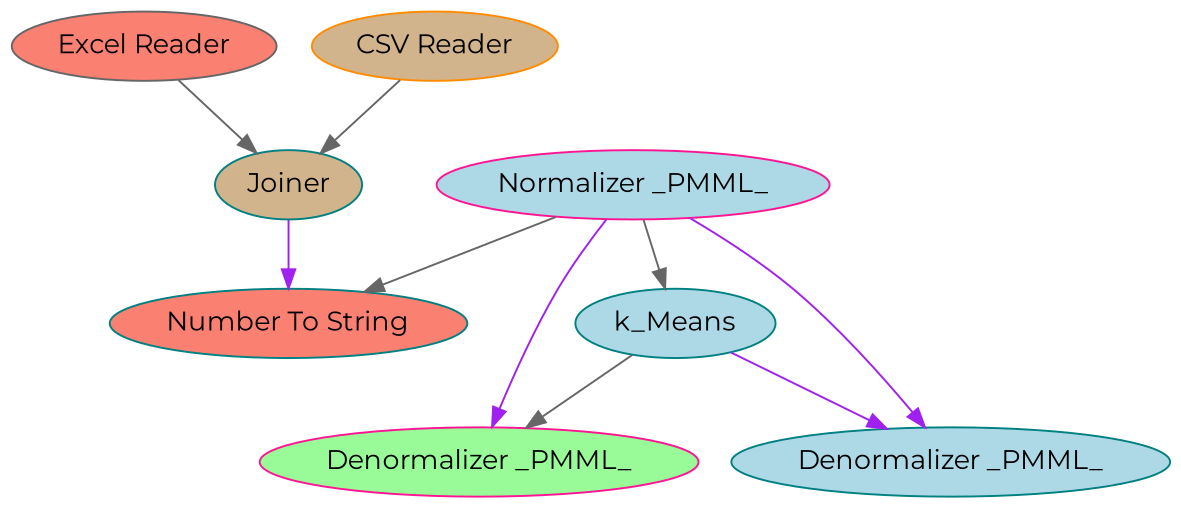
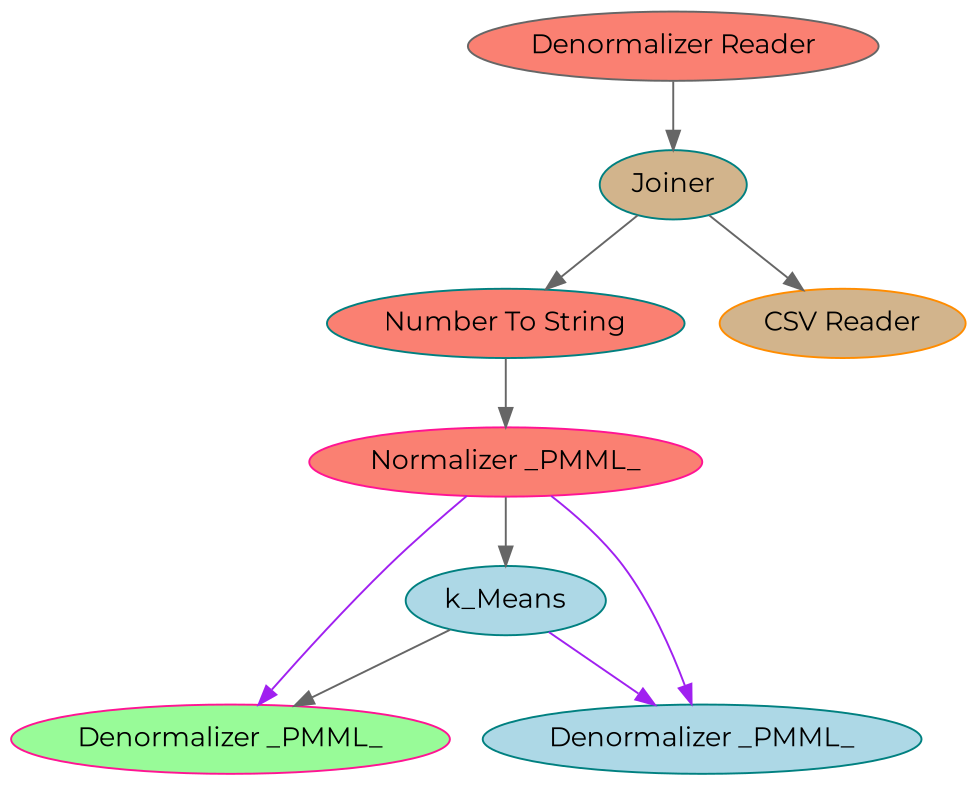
node "Excel Reader": label "Excel Reader" -> "Denormalizer Reader"
edge "CSV Reader" -> "Joiner": reversed
node "Normalizer _PMML_": fillcolor lightblue -> salmon
edge "Joiner" -> "Number To String": color purple -> gray40
edge "Normalizer _PMML_" -> "Number To String": reversed
